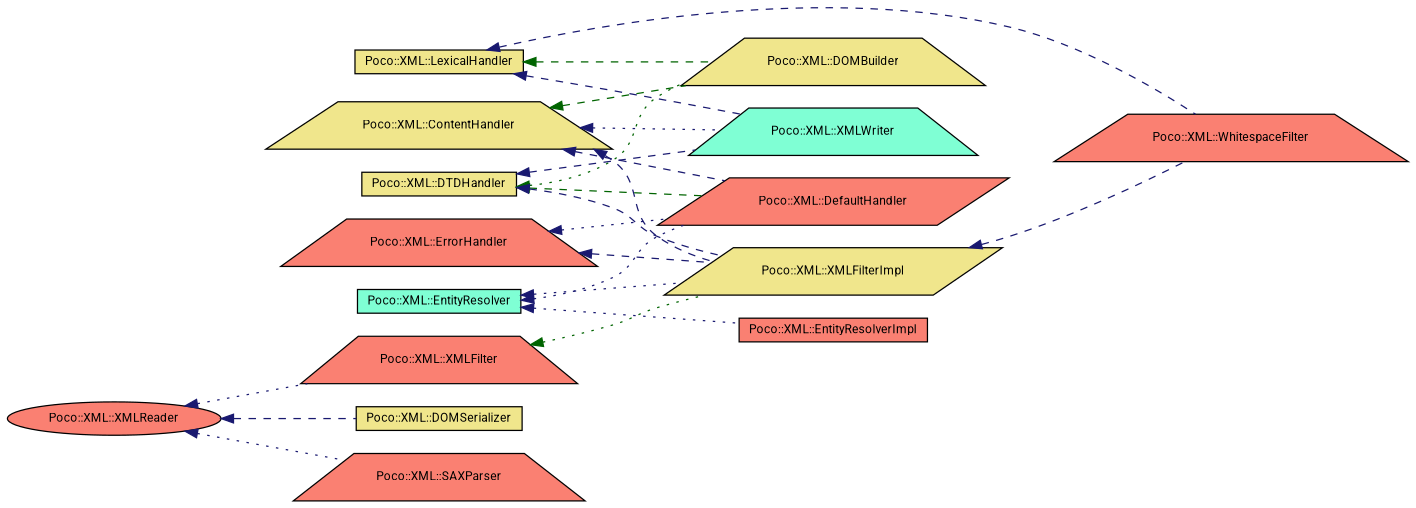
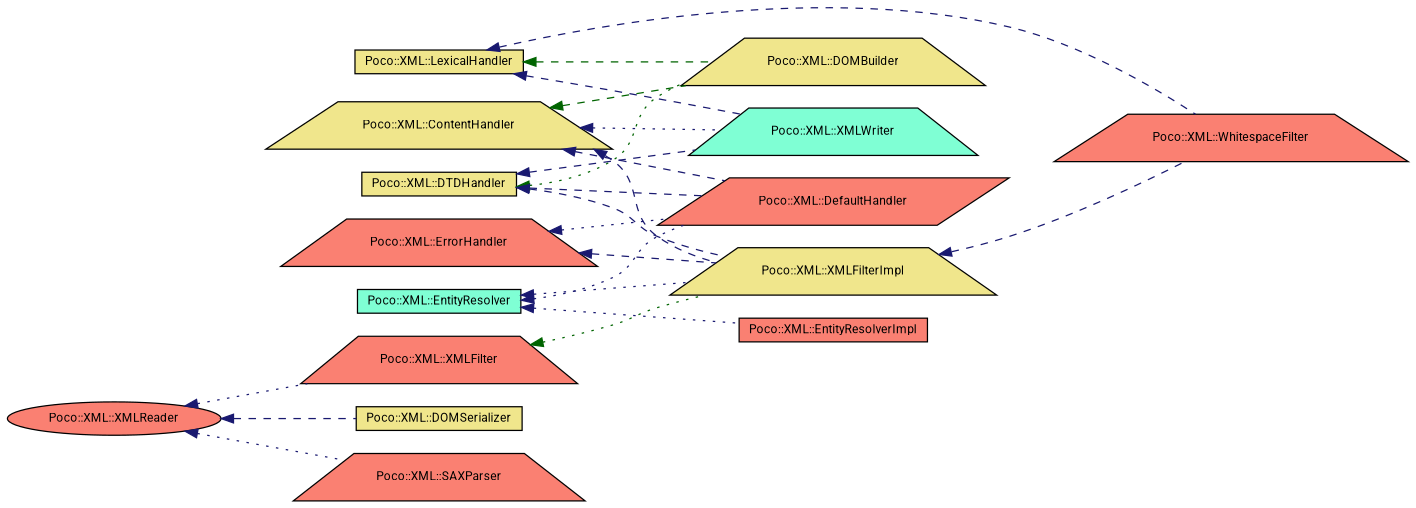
edge "Poco::XML::DefaultHandler" -> "Poco::XML::DTDHandler": color darkgreen -> midnightblue
node "Poco::XML::XMLFilterImpl": shape parallelogram -> trapezium
